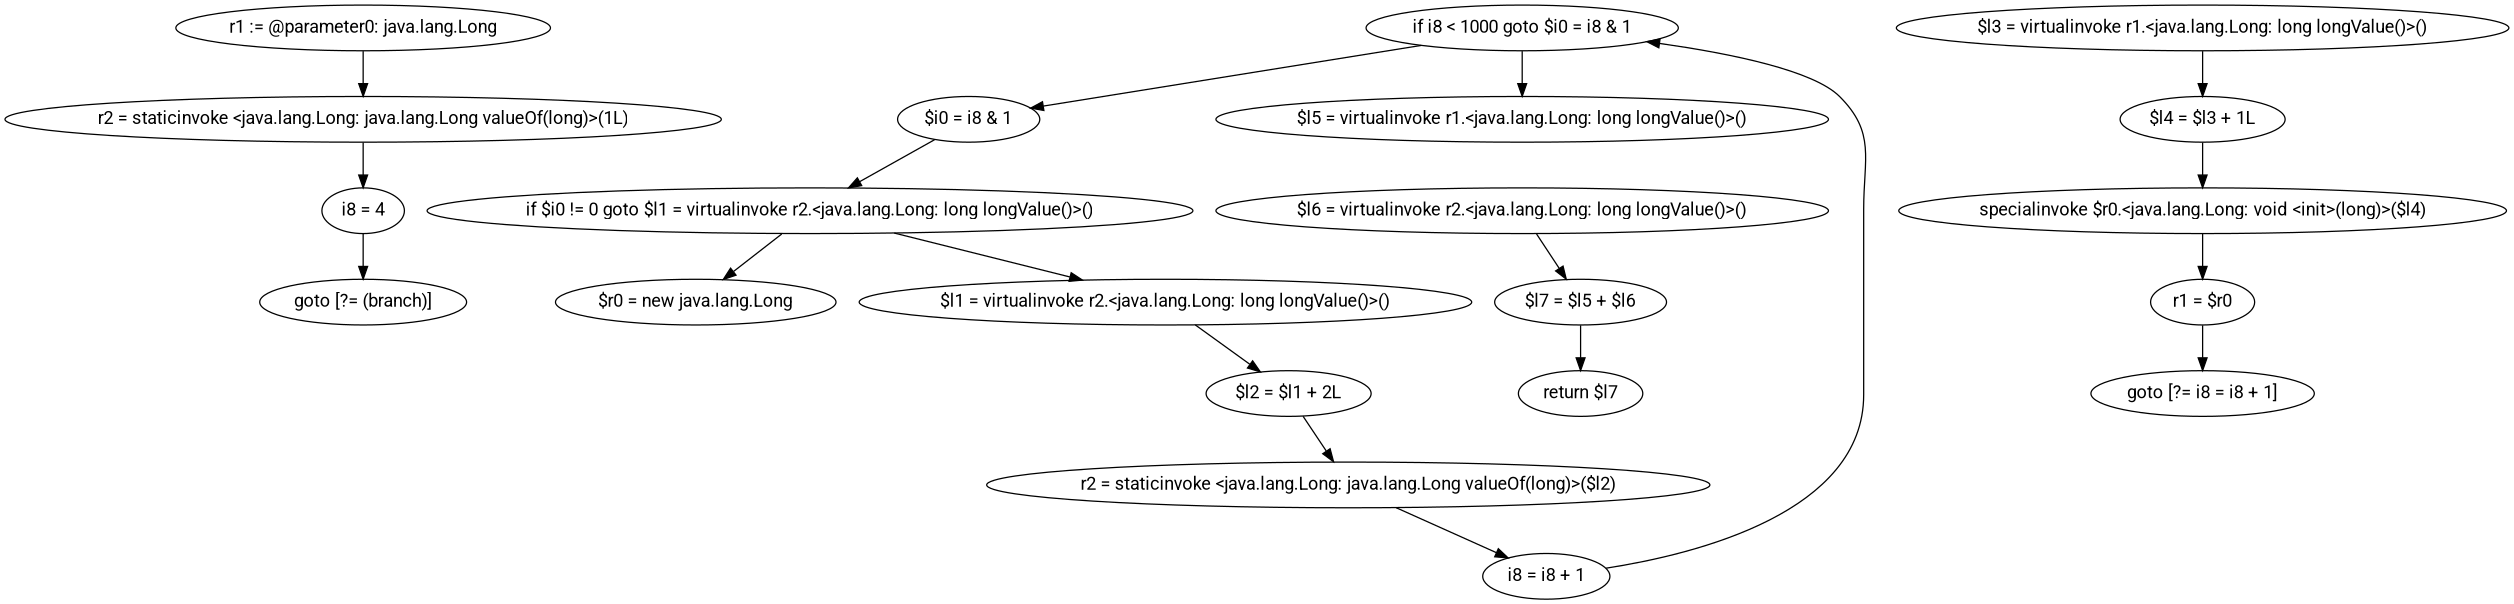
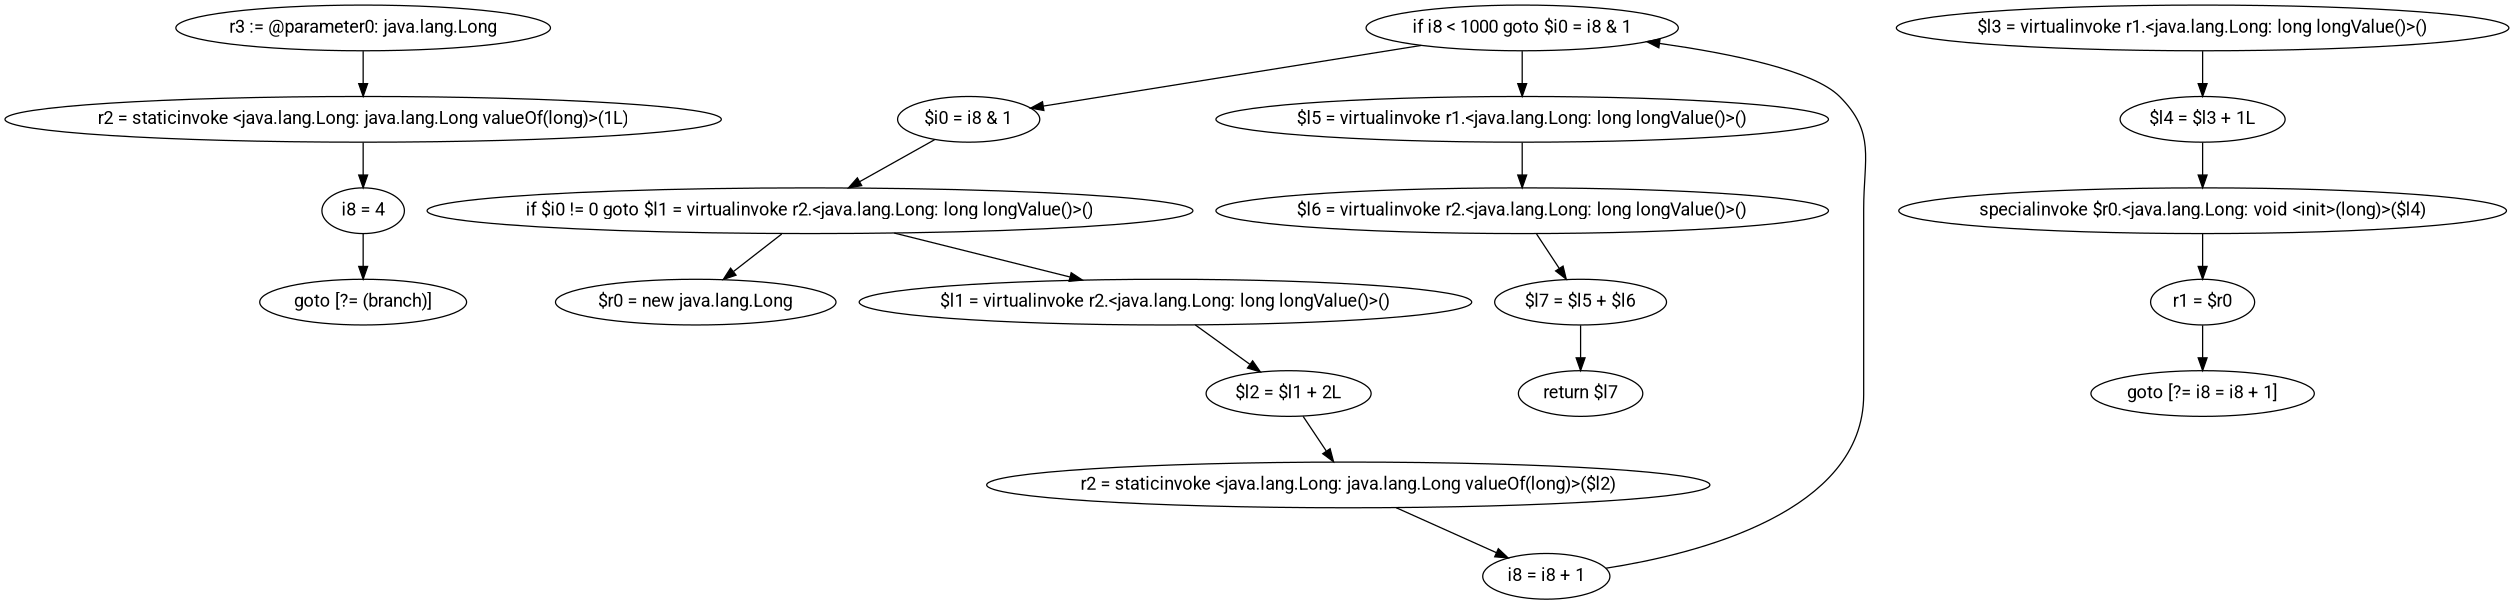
node "r1 := @parameter0: java.lang.Long": label "r1 := @parameter0: java.lang.Long" -> "r3 := @parameter0: java.lang.Long"
edge "$l5 = virtualinvoke r1.<java.lang.Long: long longValue()>()" -> "$l6 = virtualinvoke r2.<java.lang.Long: long longValue()>()": added
